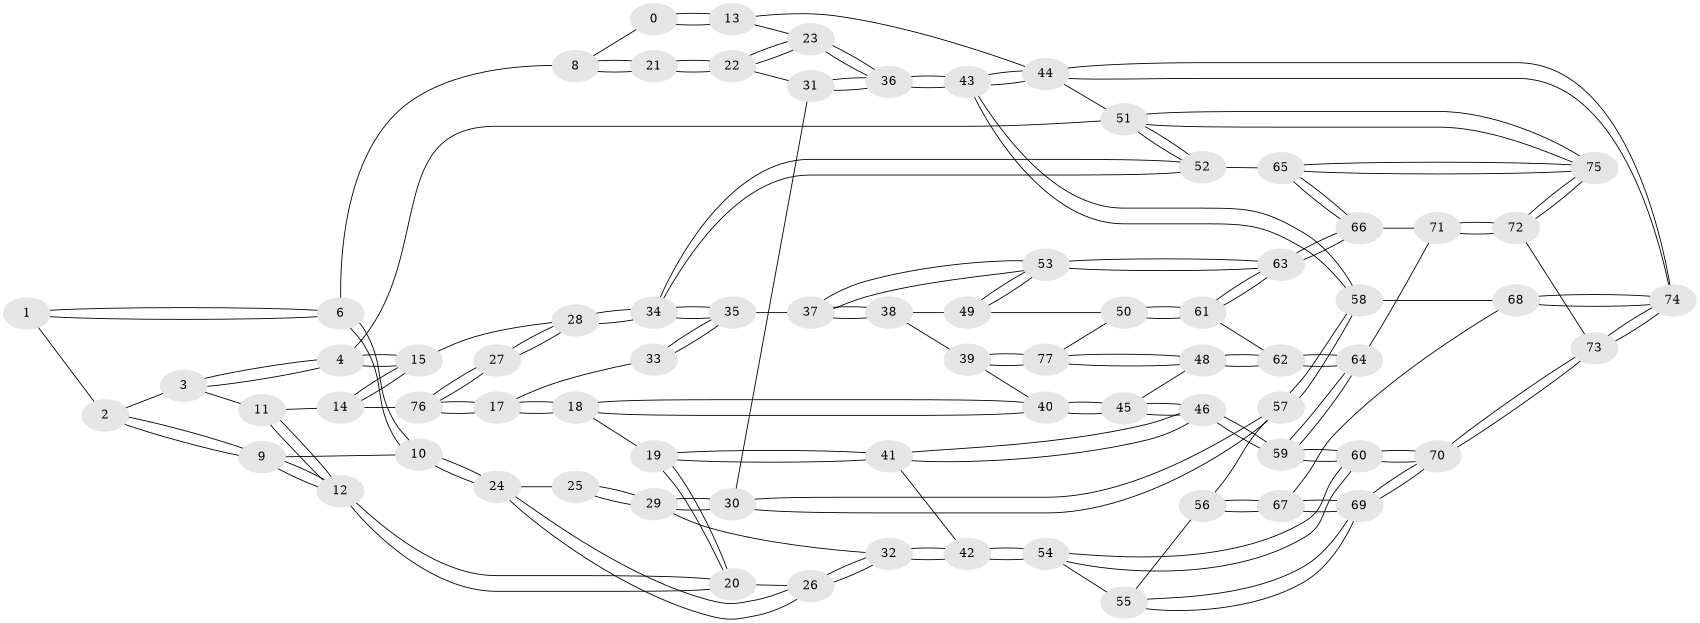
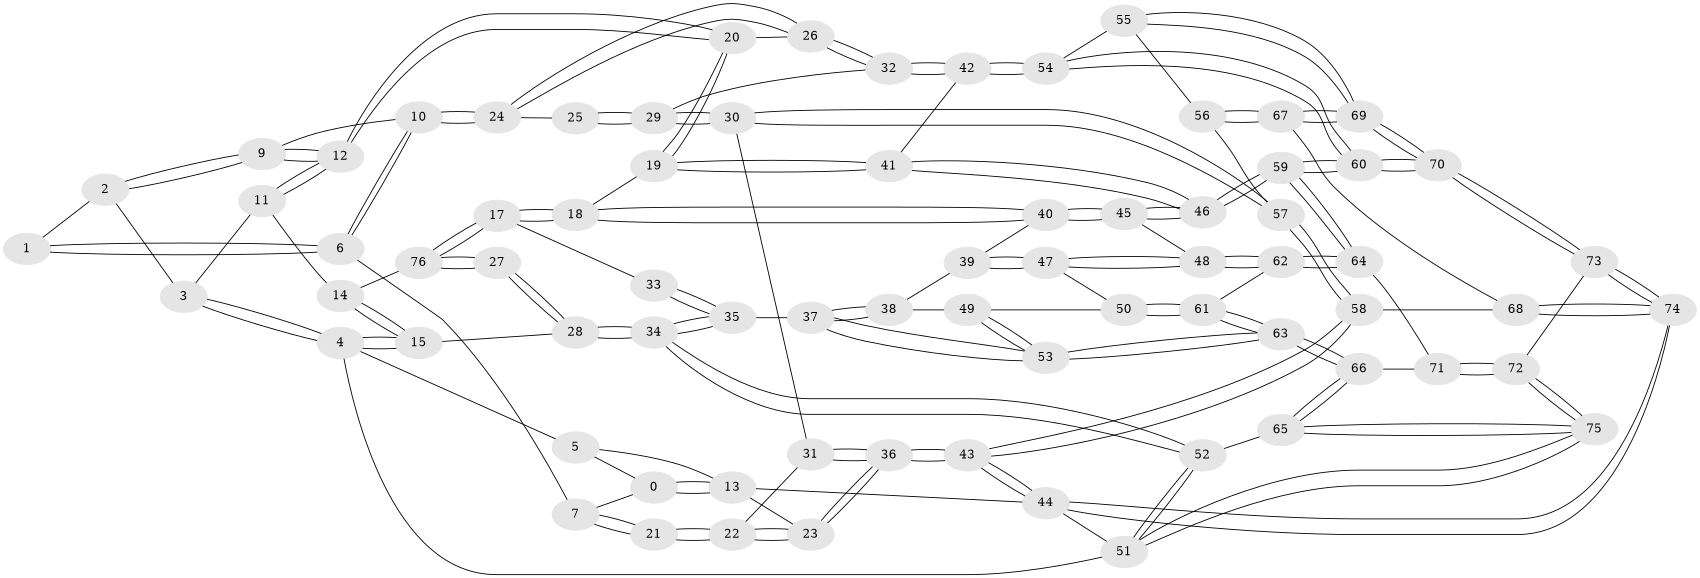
node "8": label "8" -> "7"
node "77": label "77" -> "47"
node "5": added
